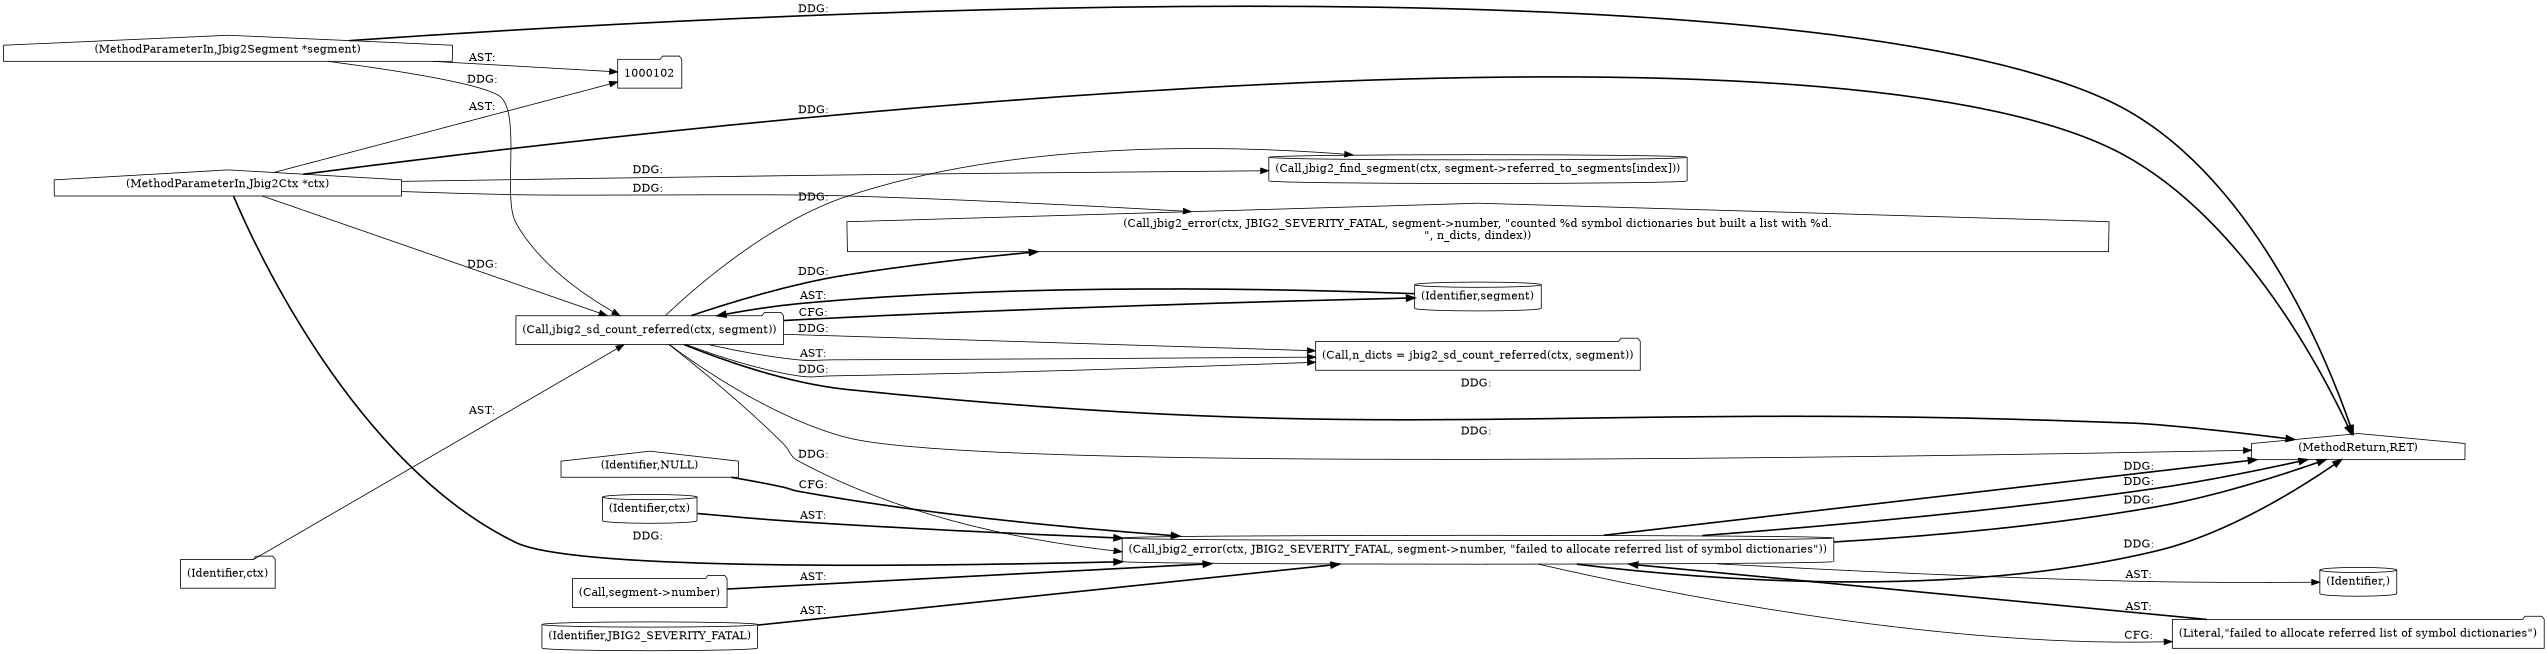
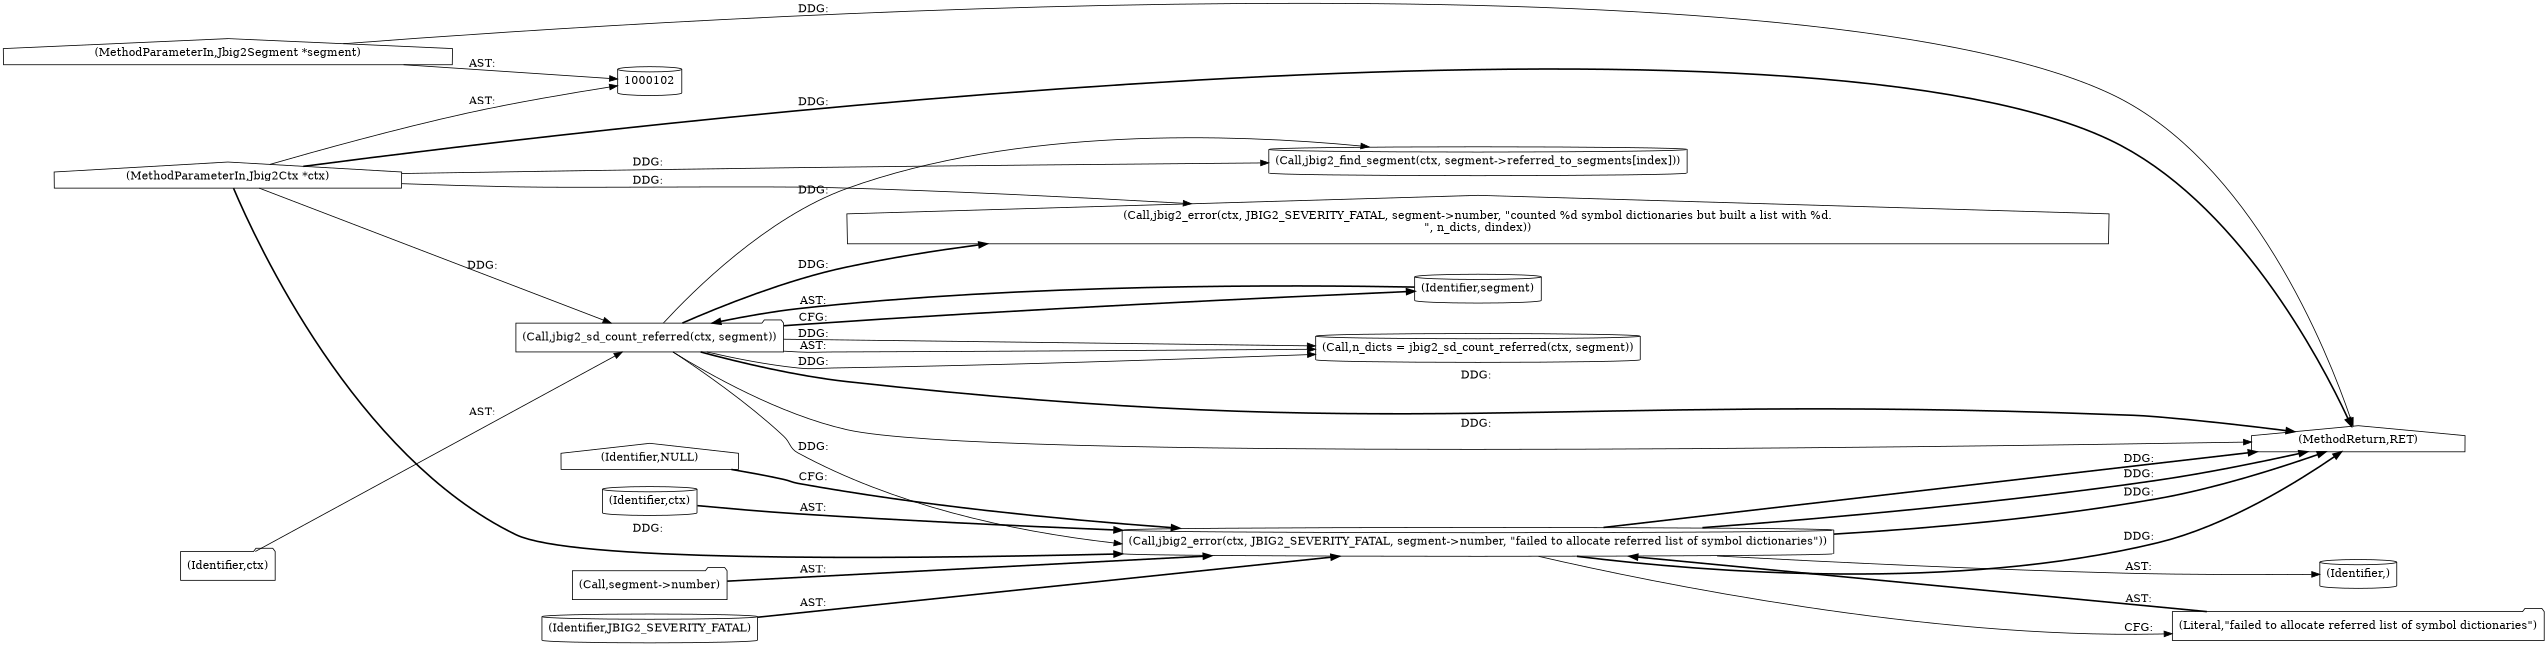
edge "(MethodParameterIn,Jbig2Segment *segment)" -> "(MethodReturn,RET)": style bold -> solid
node "1000102": shape folder -> cylinder
edge "(MethodParameterIn,Jbig2Segment *segment)" -> "(Call,jbig2_sd_count_referred(ctx, segment))": removed, label "DDG:"
node "(Call,n_dicts = jbig2_sd_count_referred(ctx, segment))": shape folder -> cylinder
